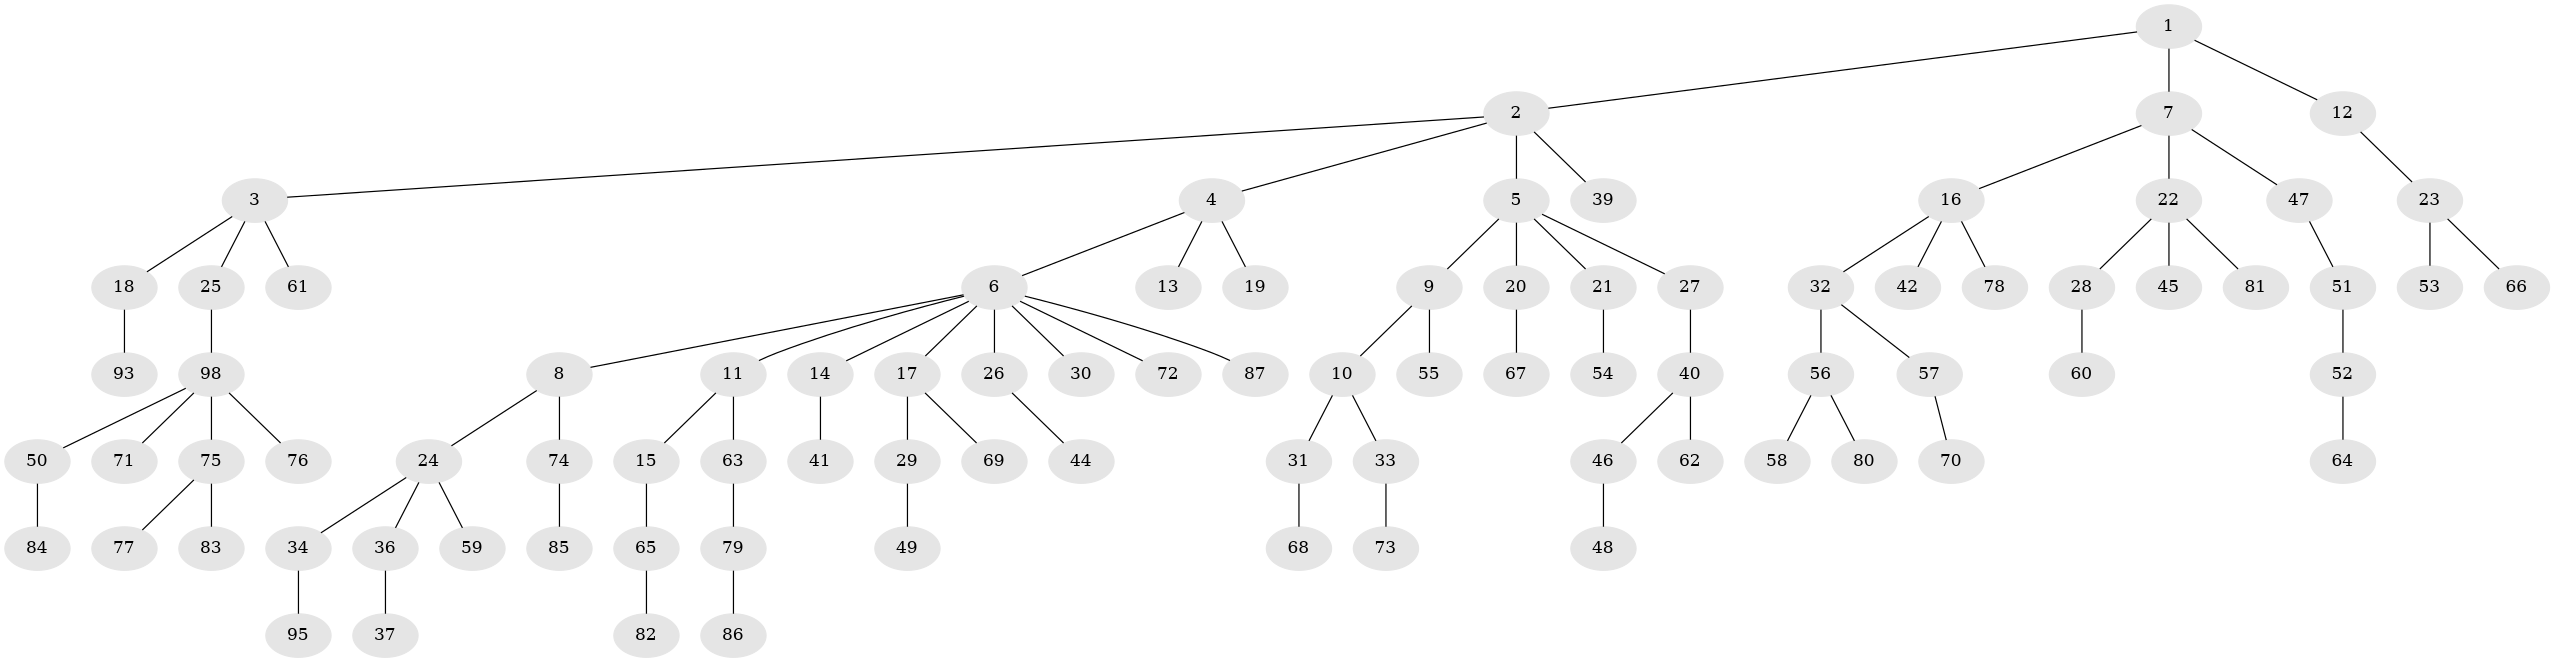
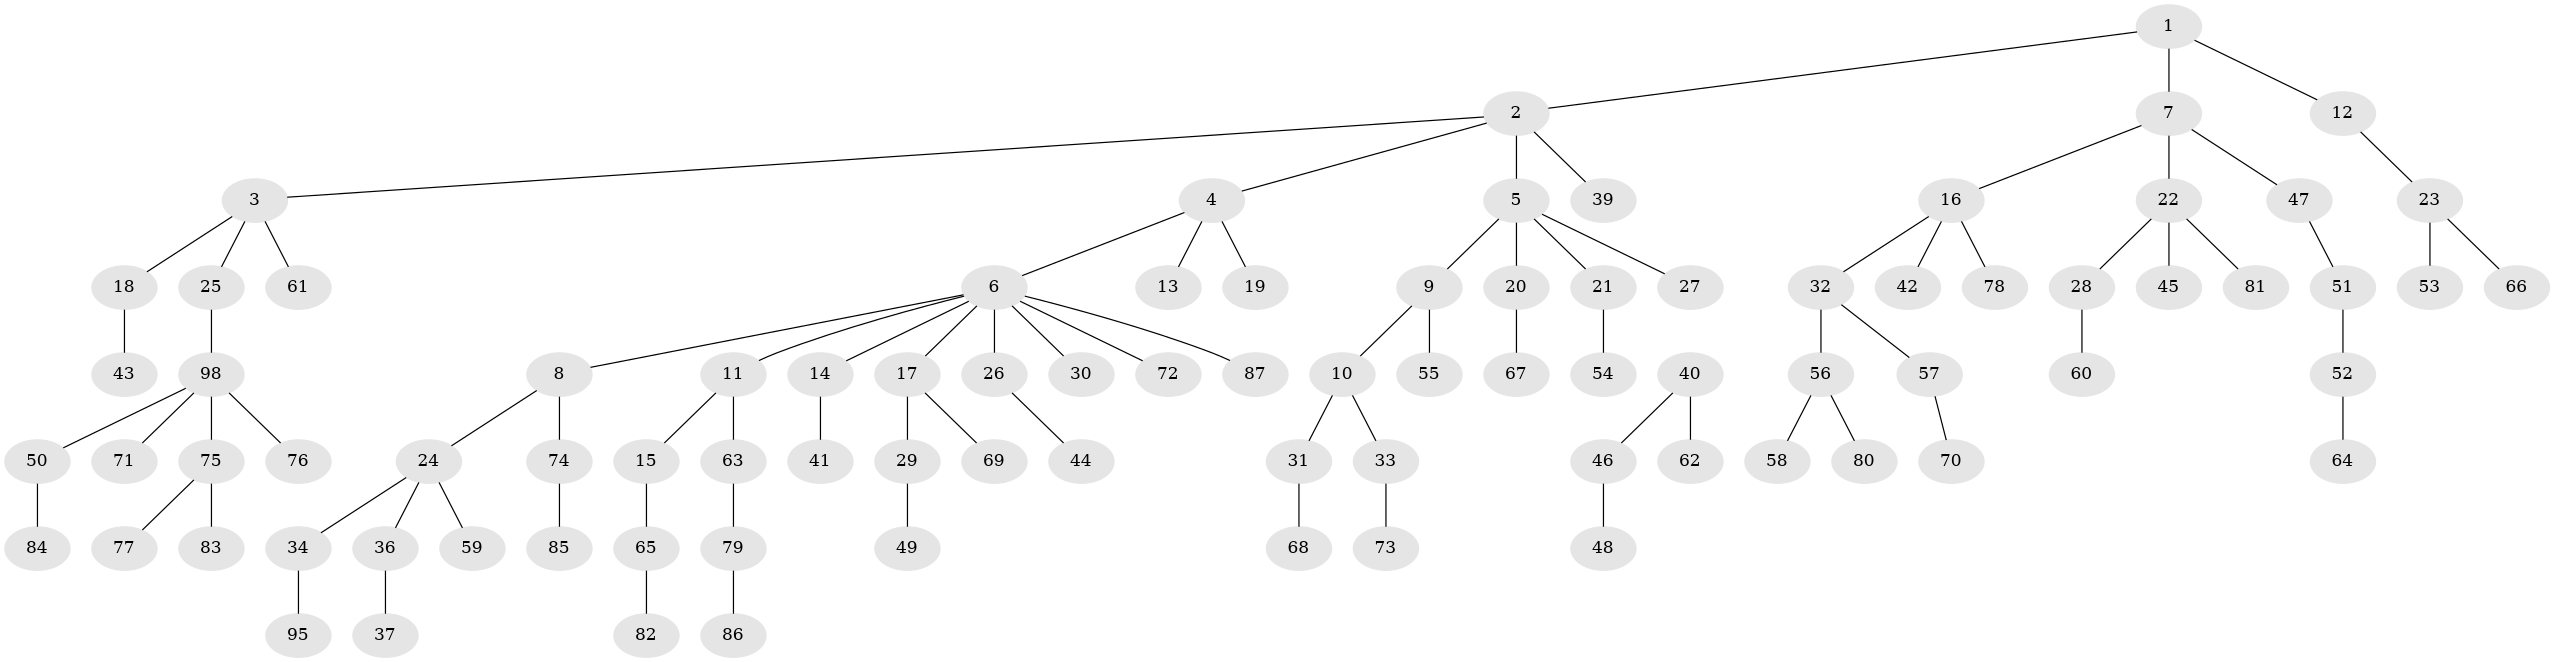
edge "27" -- "40": removed
node "93": label "93" -> "43"
